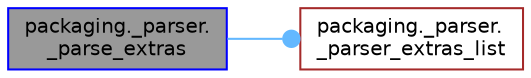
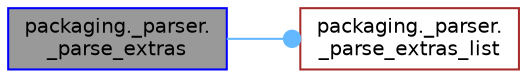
node "packaging._parser. _parser_extras_list": label "packaging._parser. _parser_extras_list" -> "packaging._parser. _parse_extras_list"
